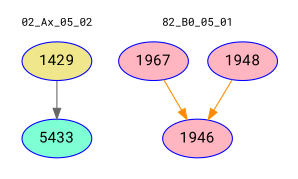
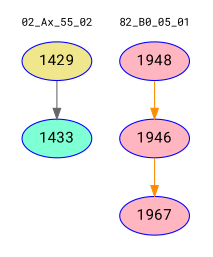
cluster "02_Ax_05_02": label "02_Ax_05_02" -> "02_Ax_55_02"
edge "1967" -> "1946": reversed
node "5433": label "5433" -> "1433"
